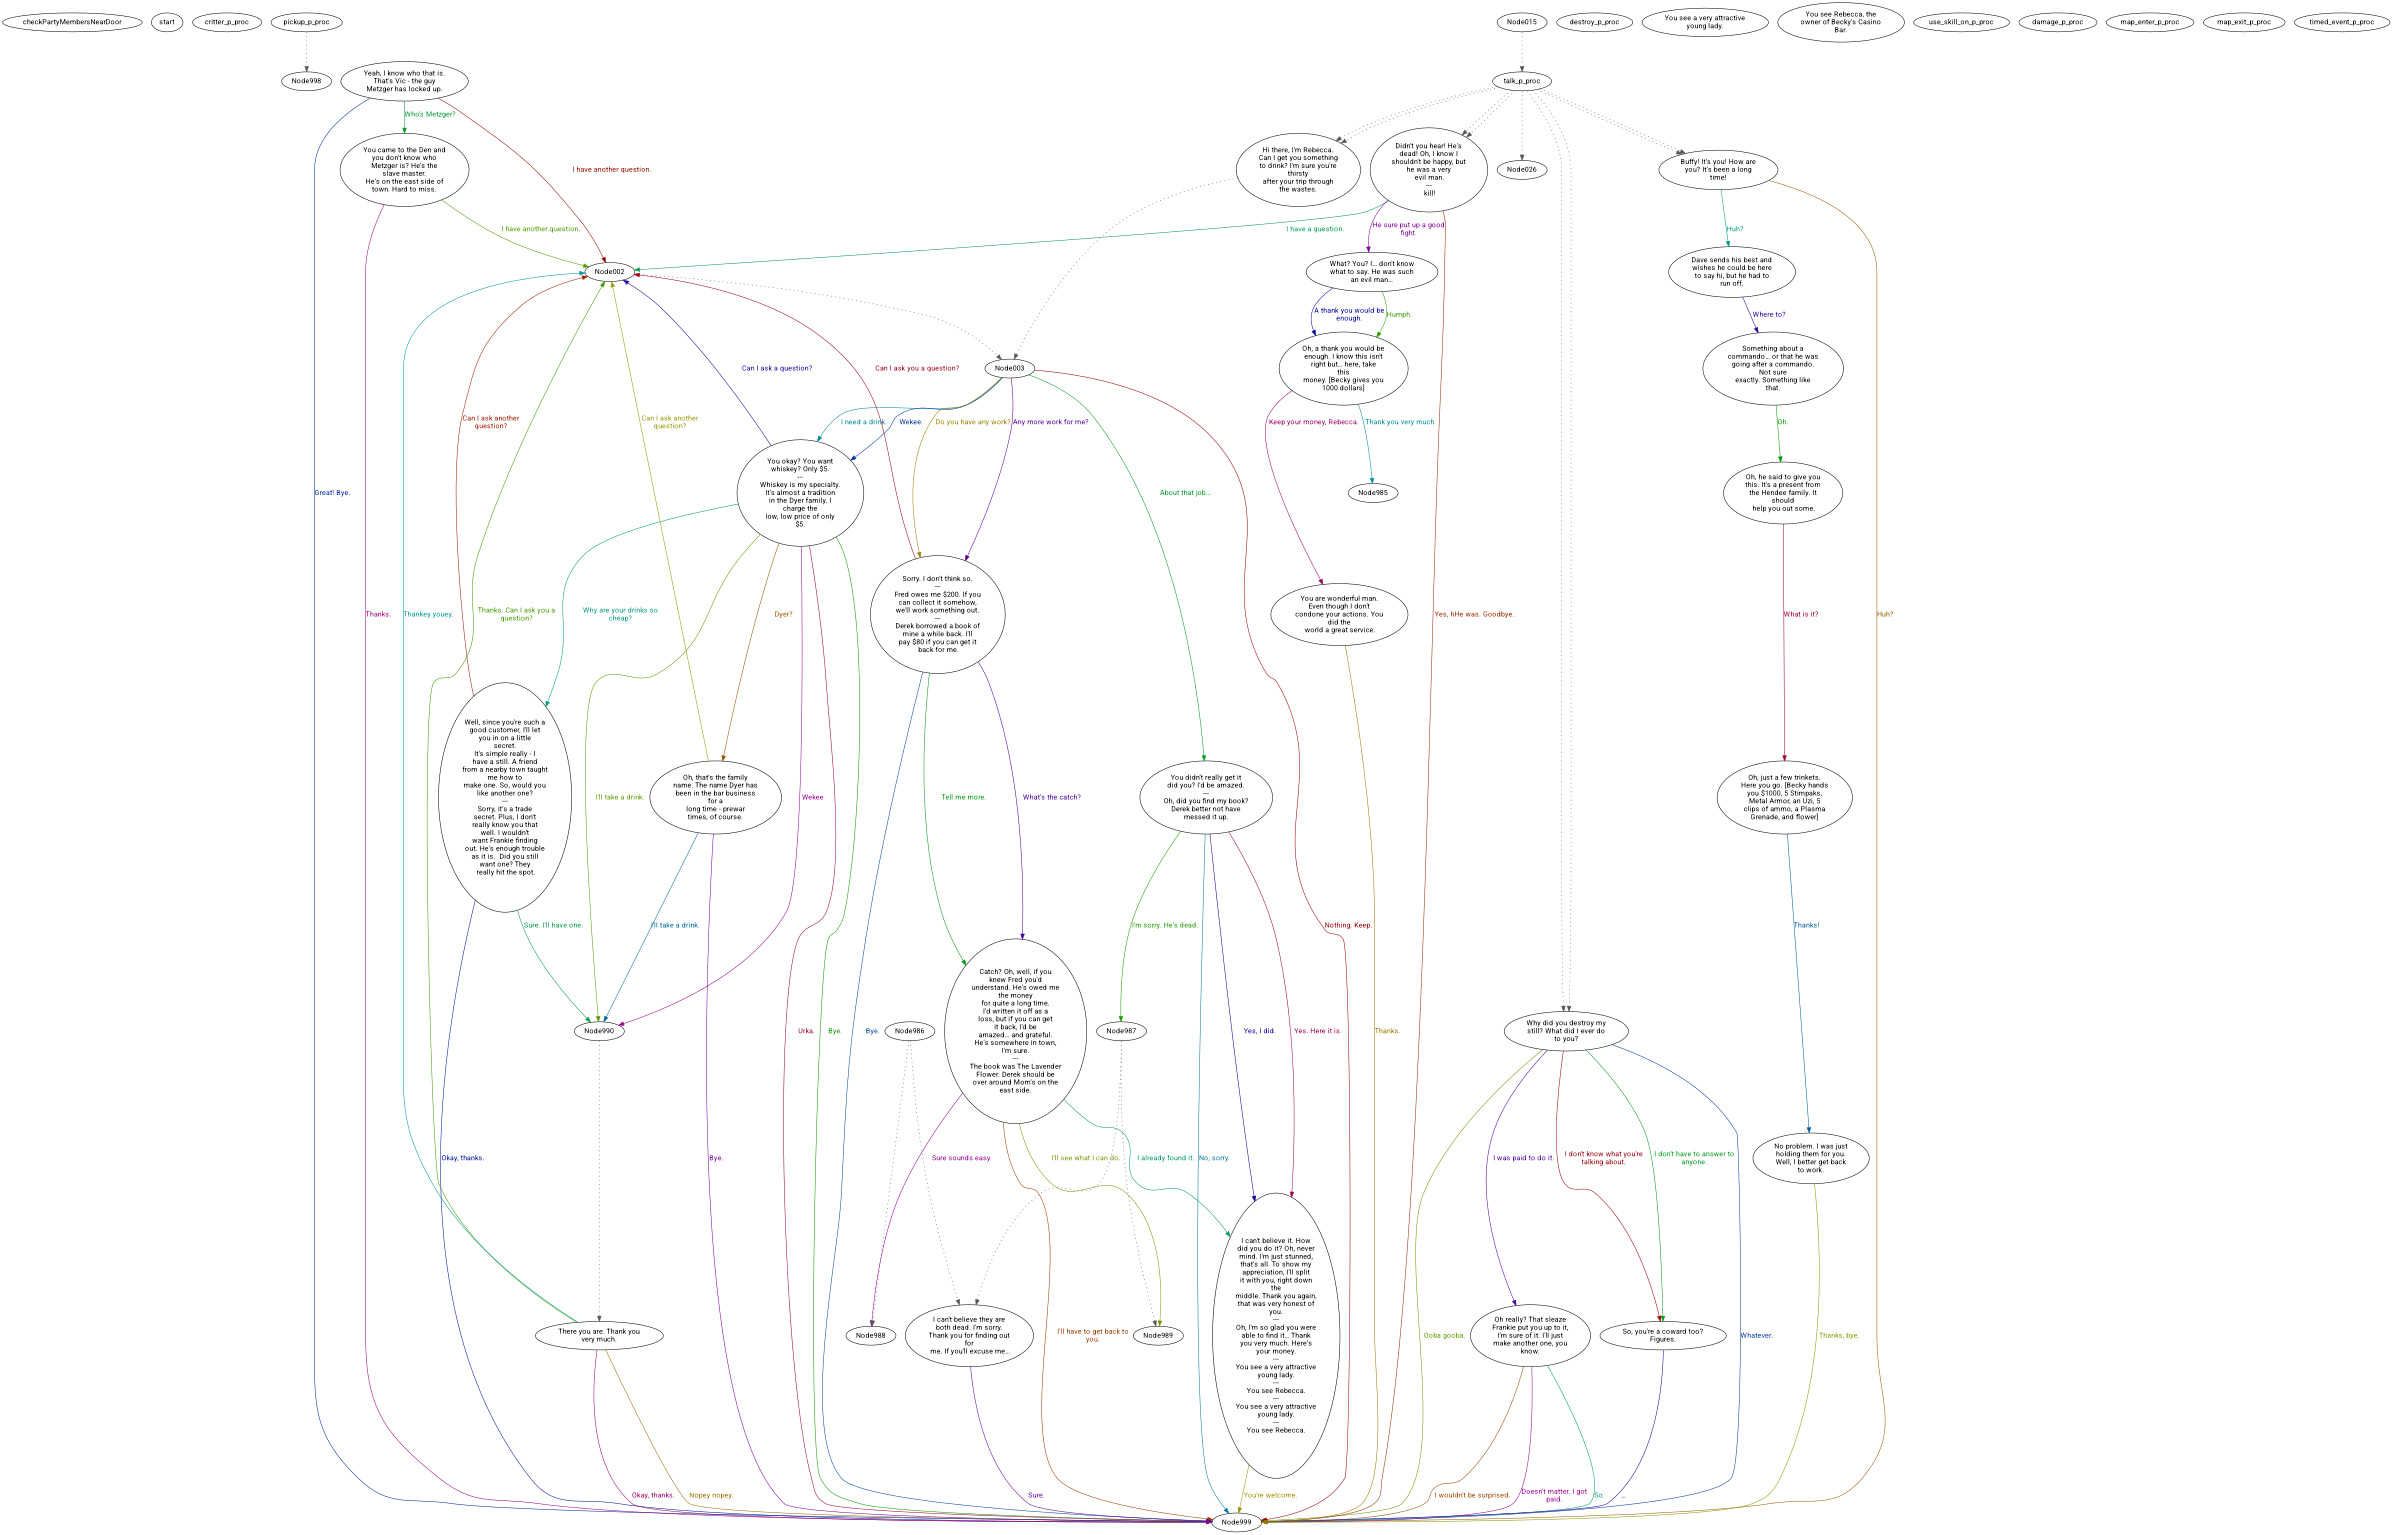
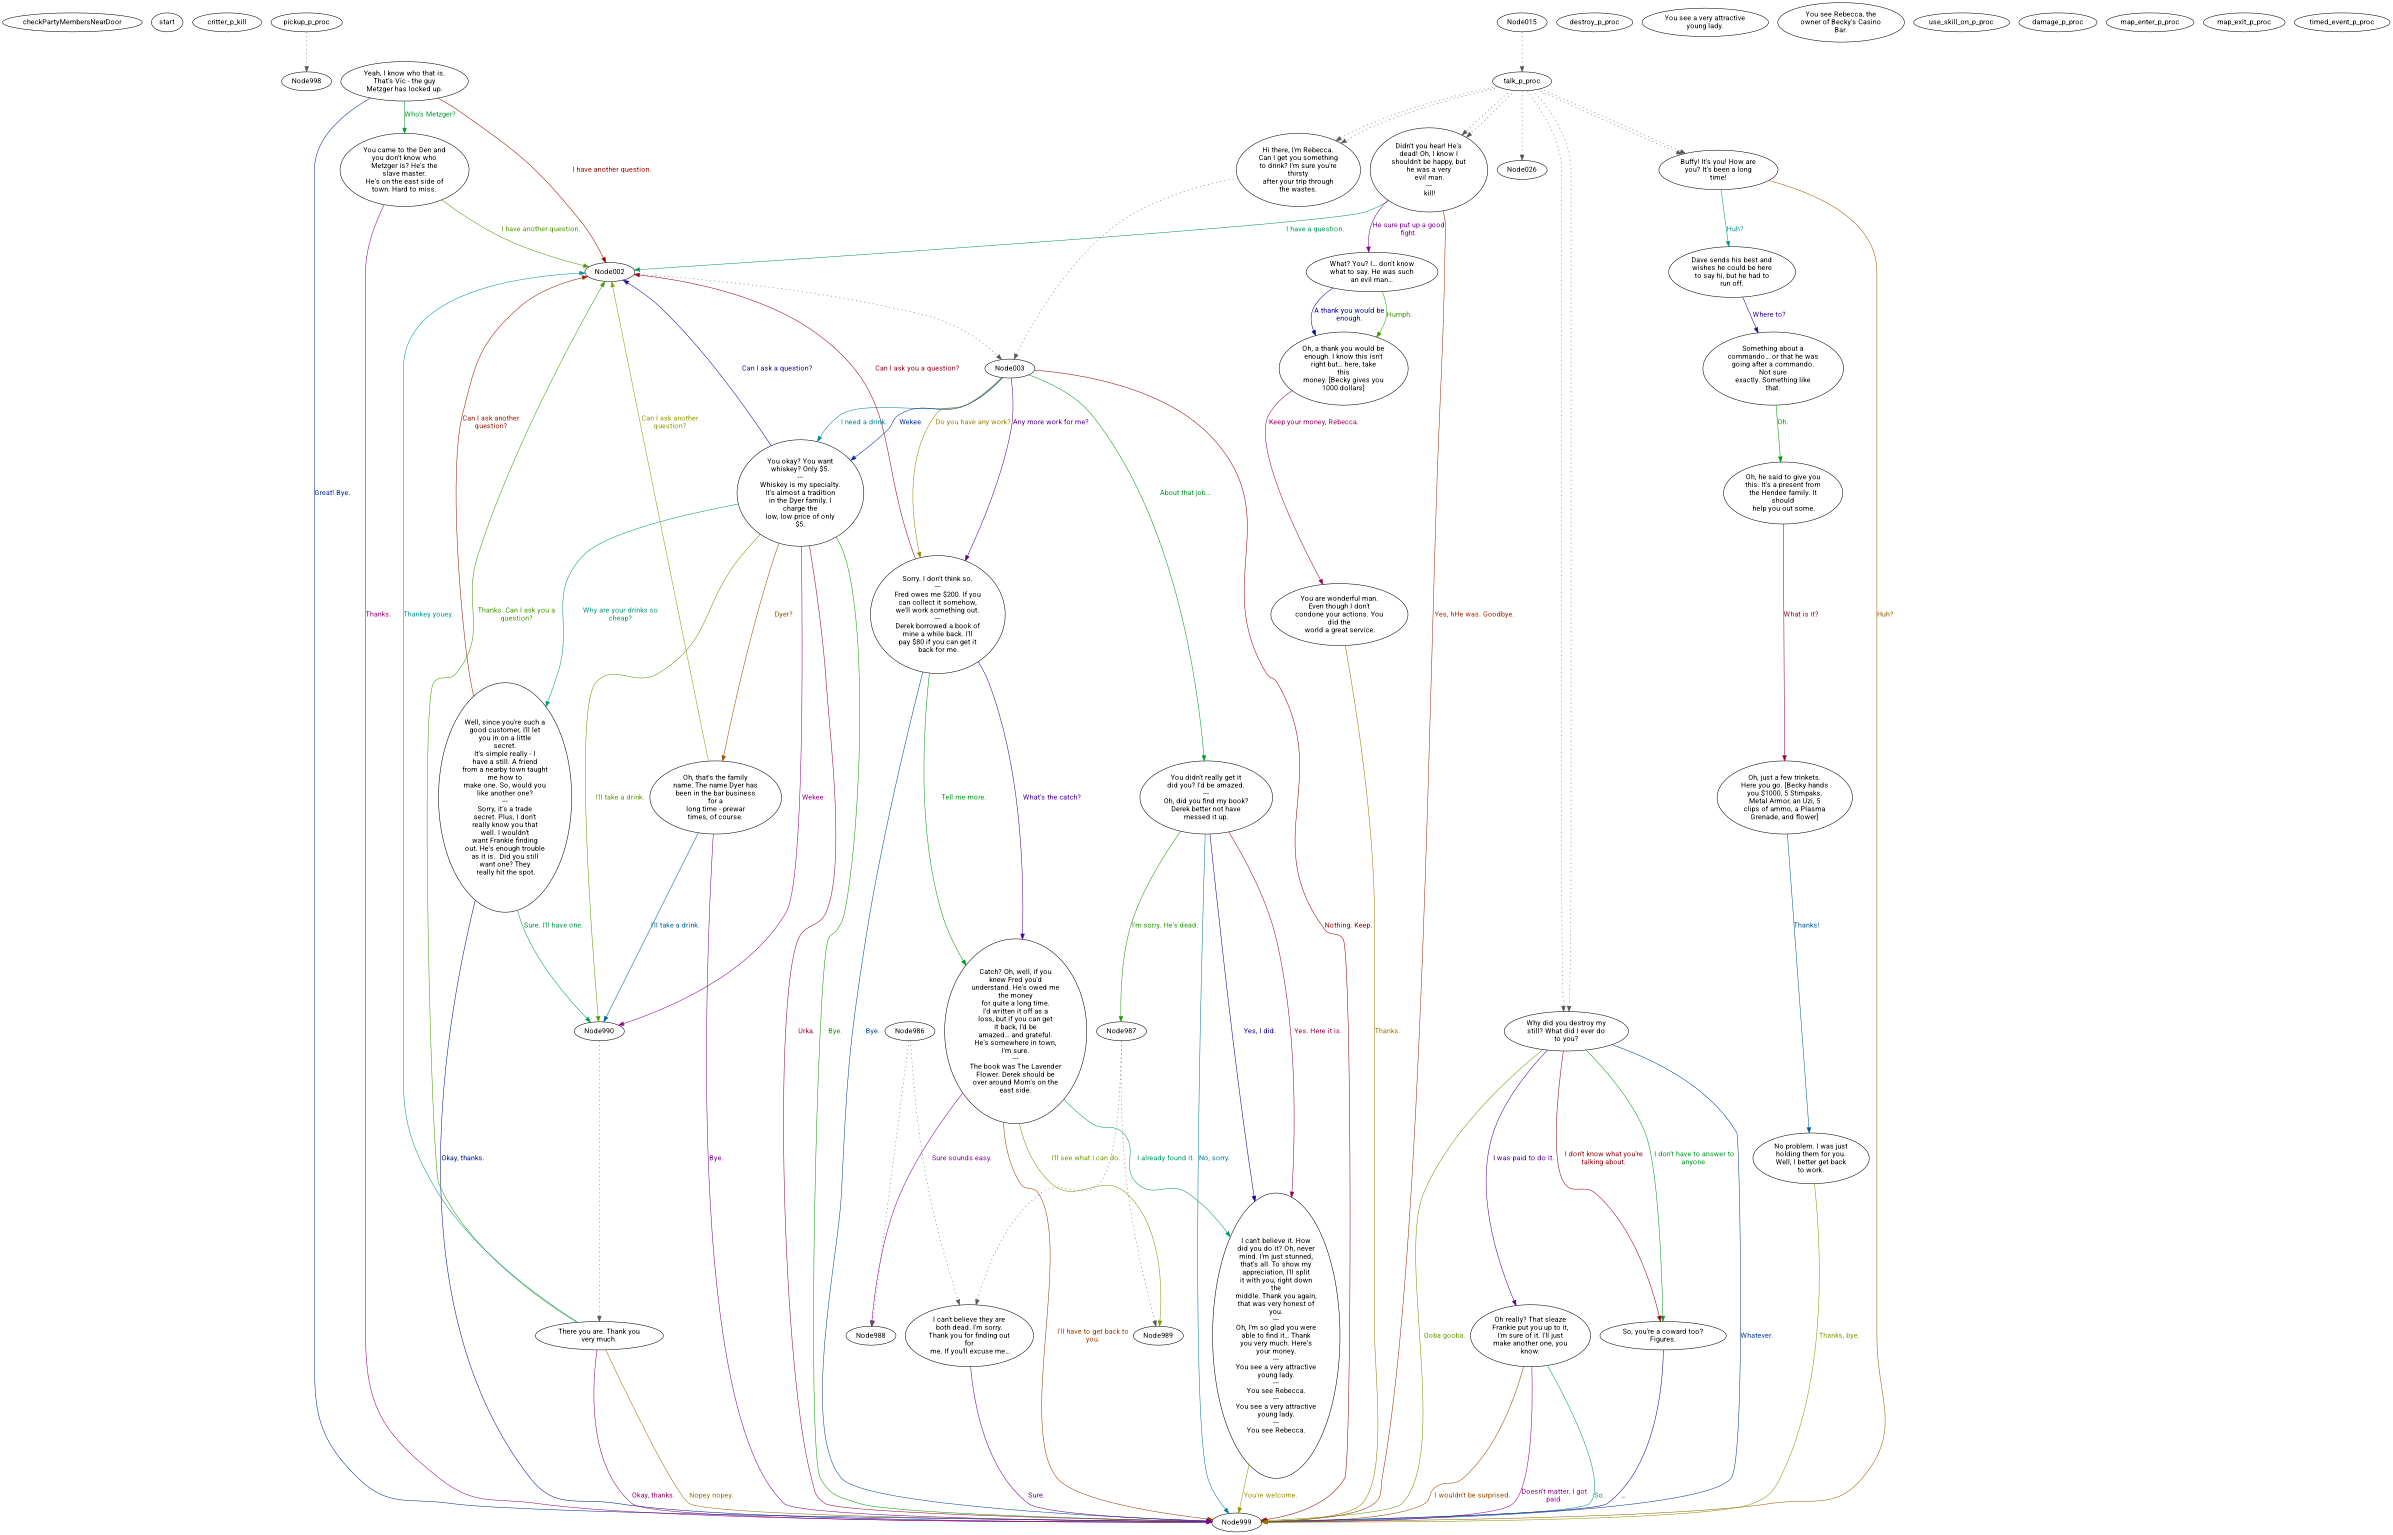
node "critter_p_proc": label "critter_p_proc" -> "critter_p_kill"
node "Node985": removed
